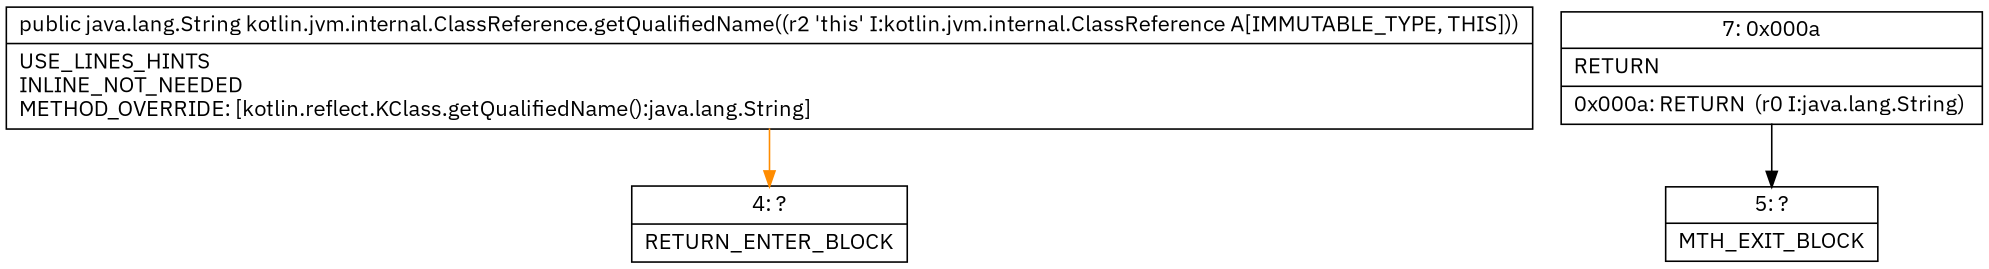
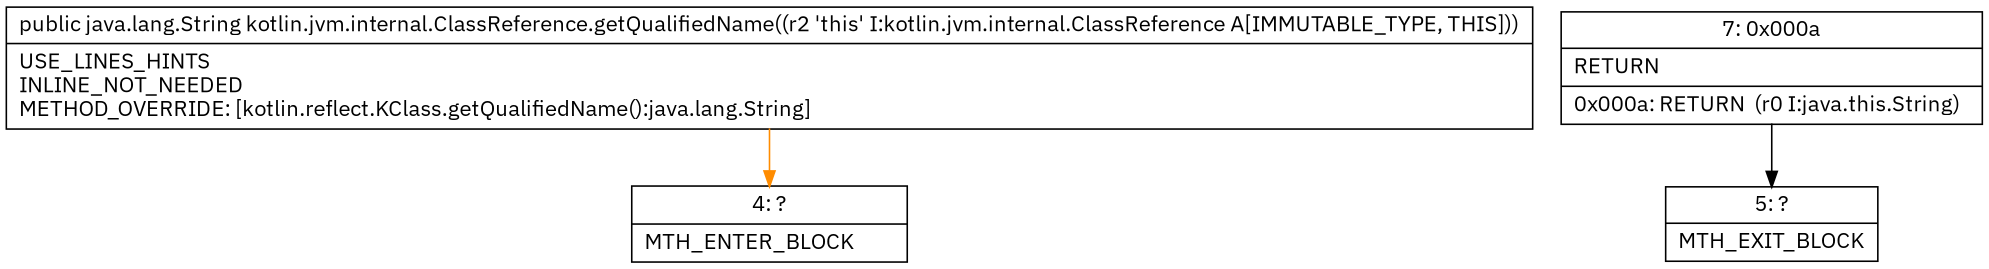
node "7: 0x000a": text "0x000a: RETURN  (r0 I:java.lang.String)" -> "0x000a: RETURN  (r0 I:java.this.String)"
node "4: ?": text "RETURN_ENTER_BLOCK" -> "MTH_ENTER_BLOCK"
